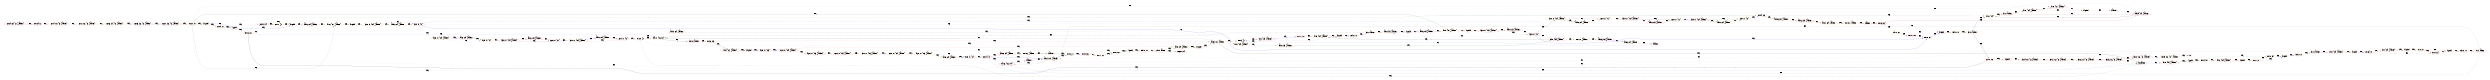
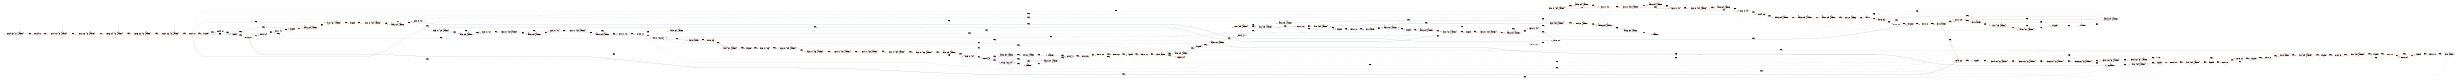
edge "mov x2 , x22" -> "mov w1 , w20": removed, label "CFG"
